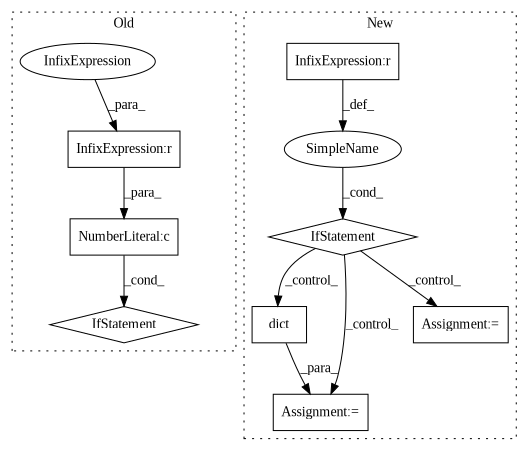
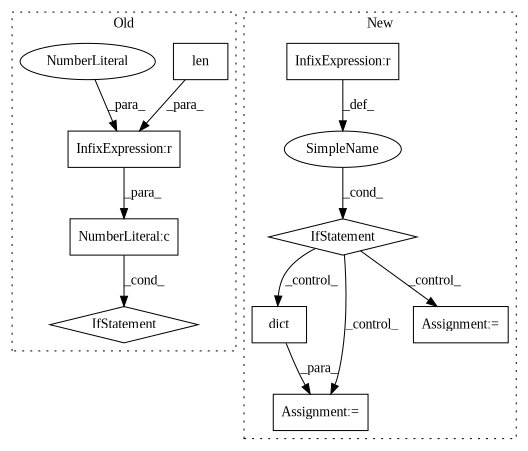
node "InfixExpression": label "InfixExpression" -> "NumberLiteral"
node "len": added
